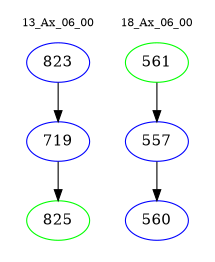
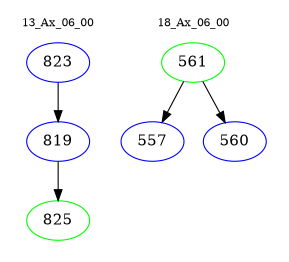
node "719": label "719" -> "819"
edge "557" -> "560": now "561" -> "560"
